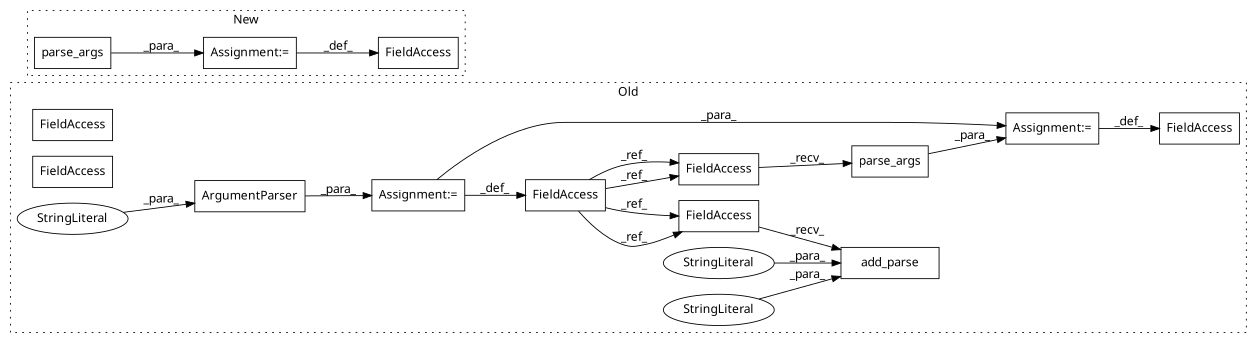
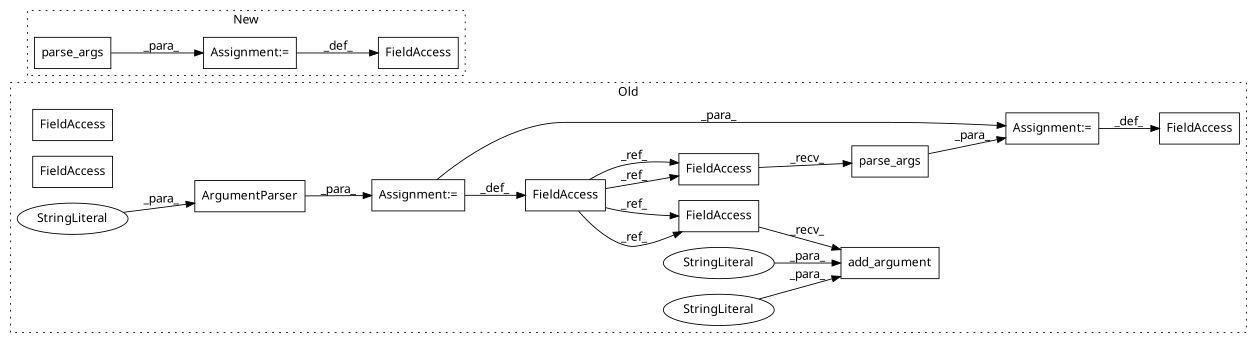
node "add_parse": label "add_parse" -> "add_argument"
